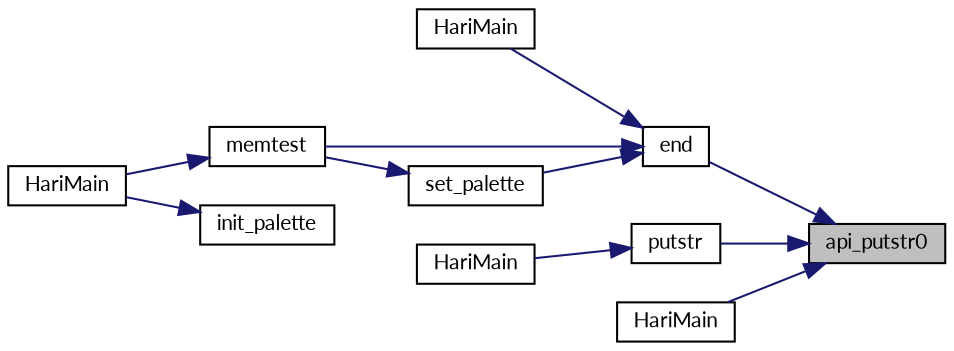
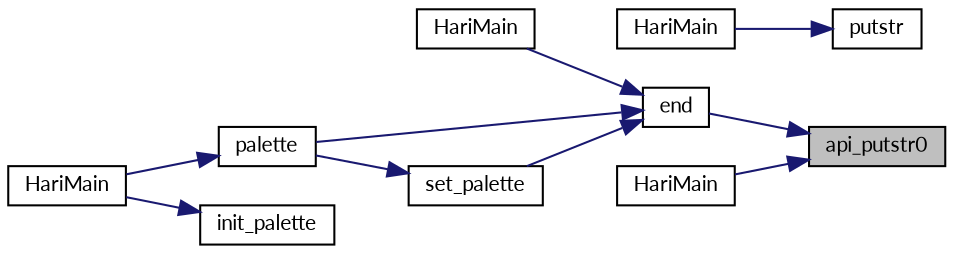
node "memtest": label "memtest" -> "palette"
edge "putstr" -> "api_putstr0": removed
